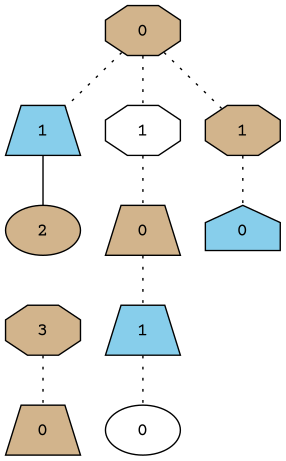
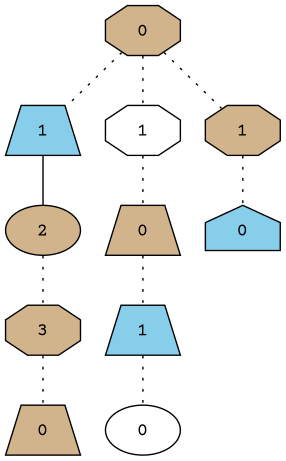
edge "2" -- "3": added
